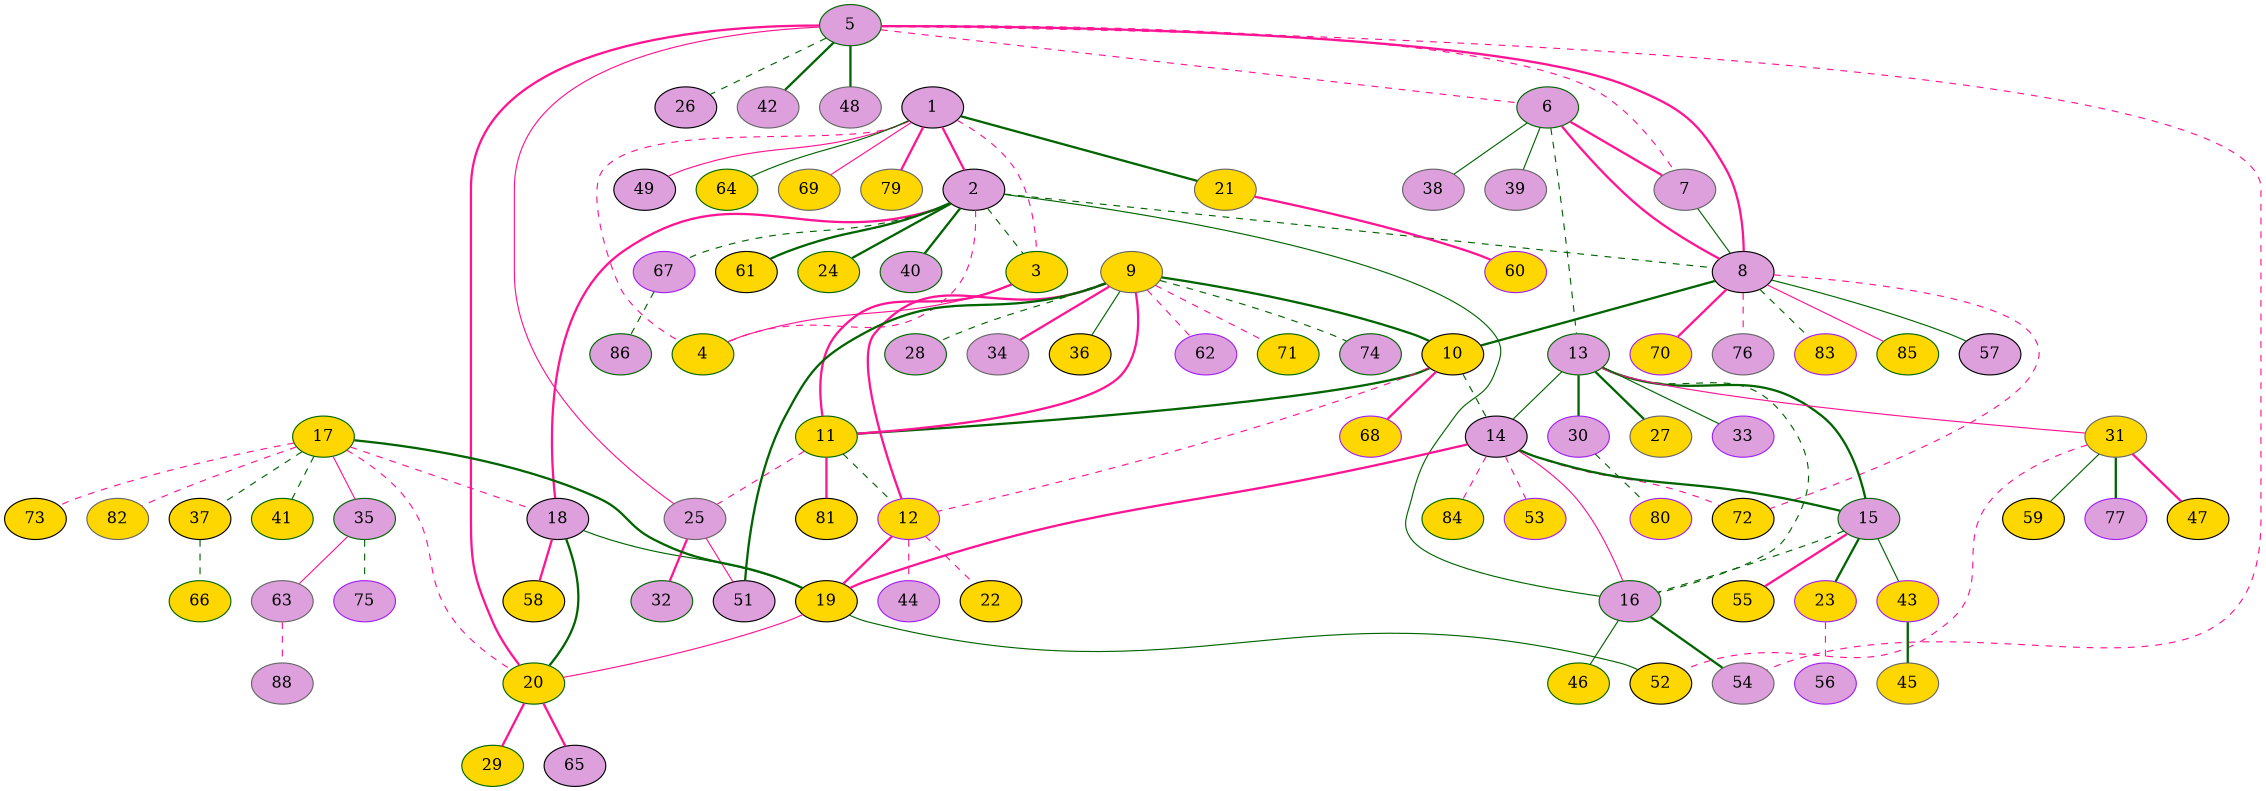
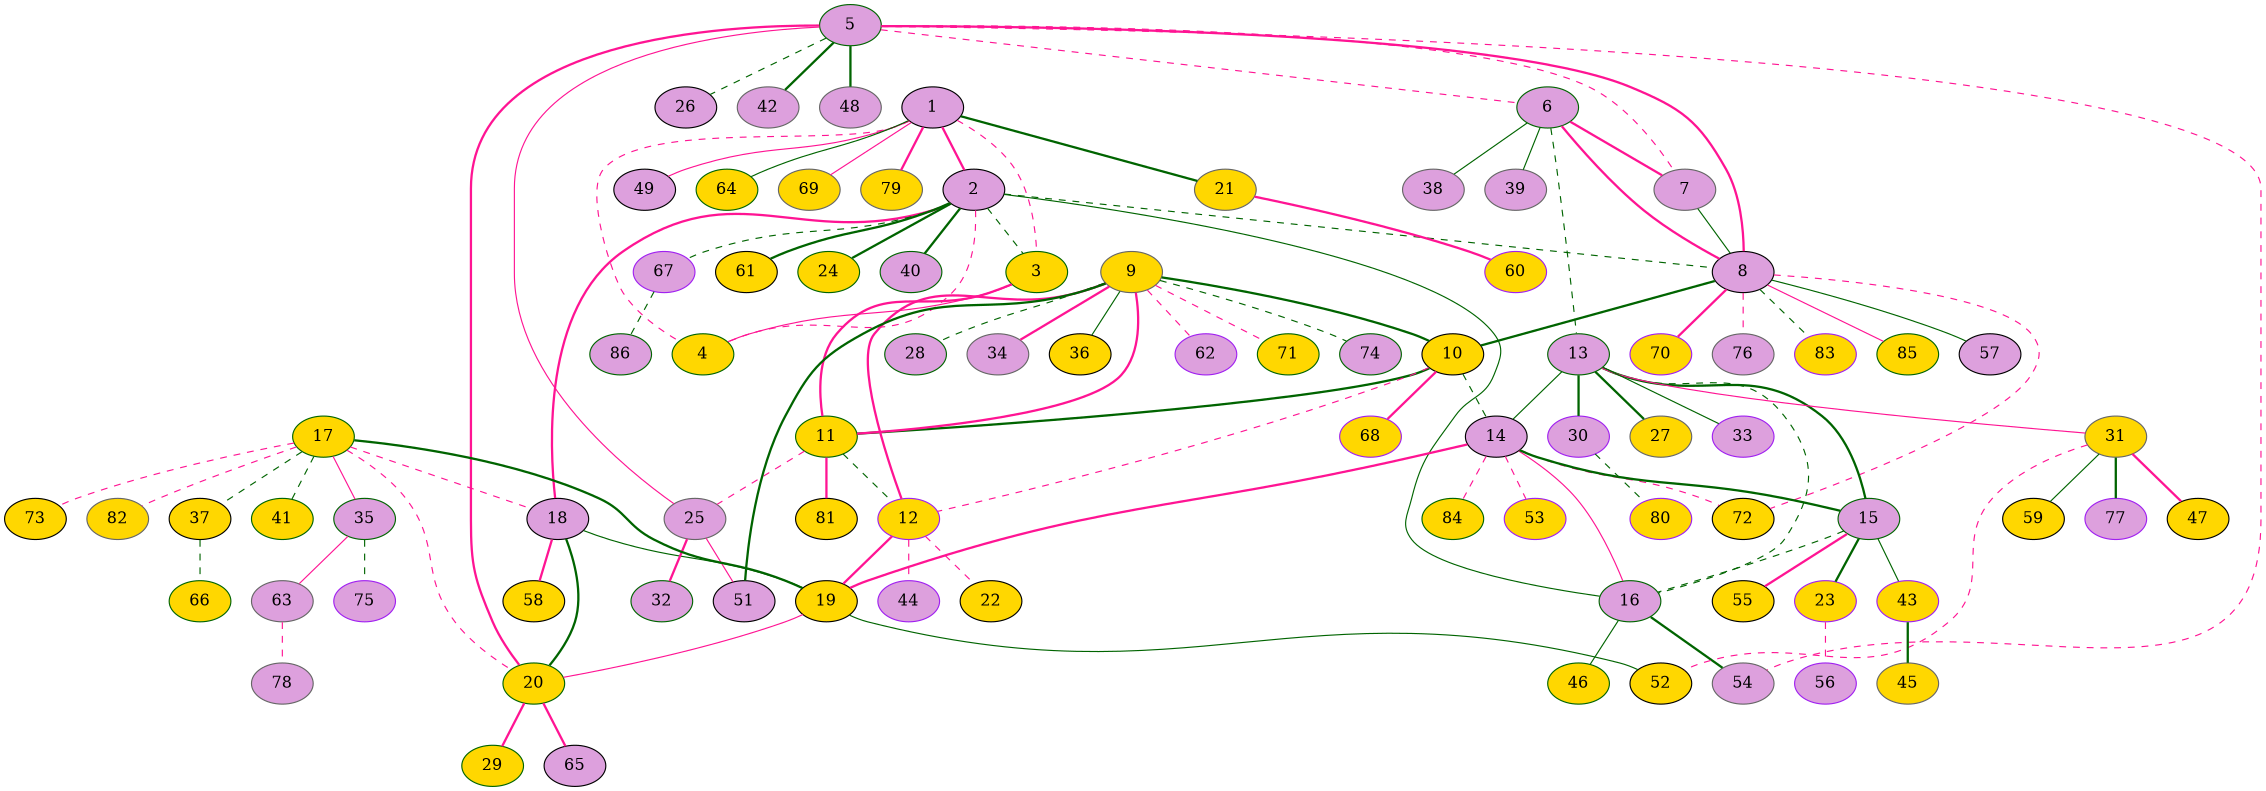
node "88": label "88" -> "78"
